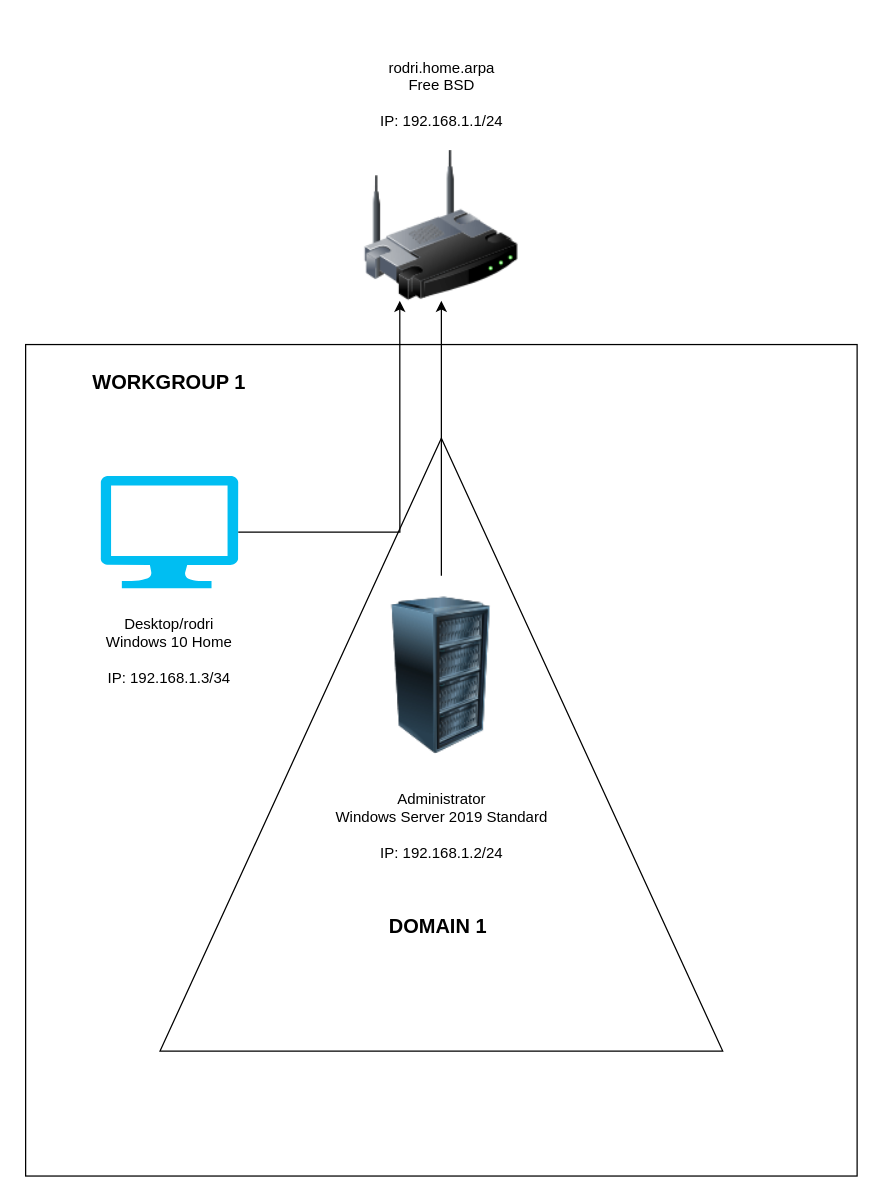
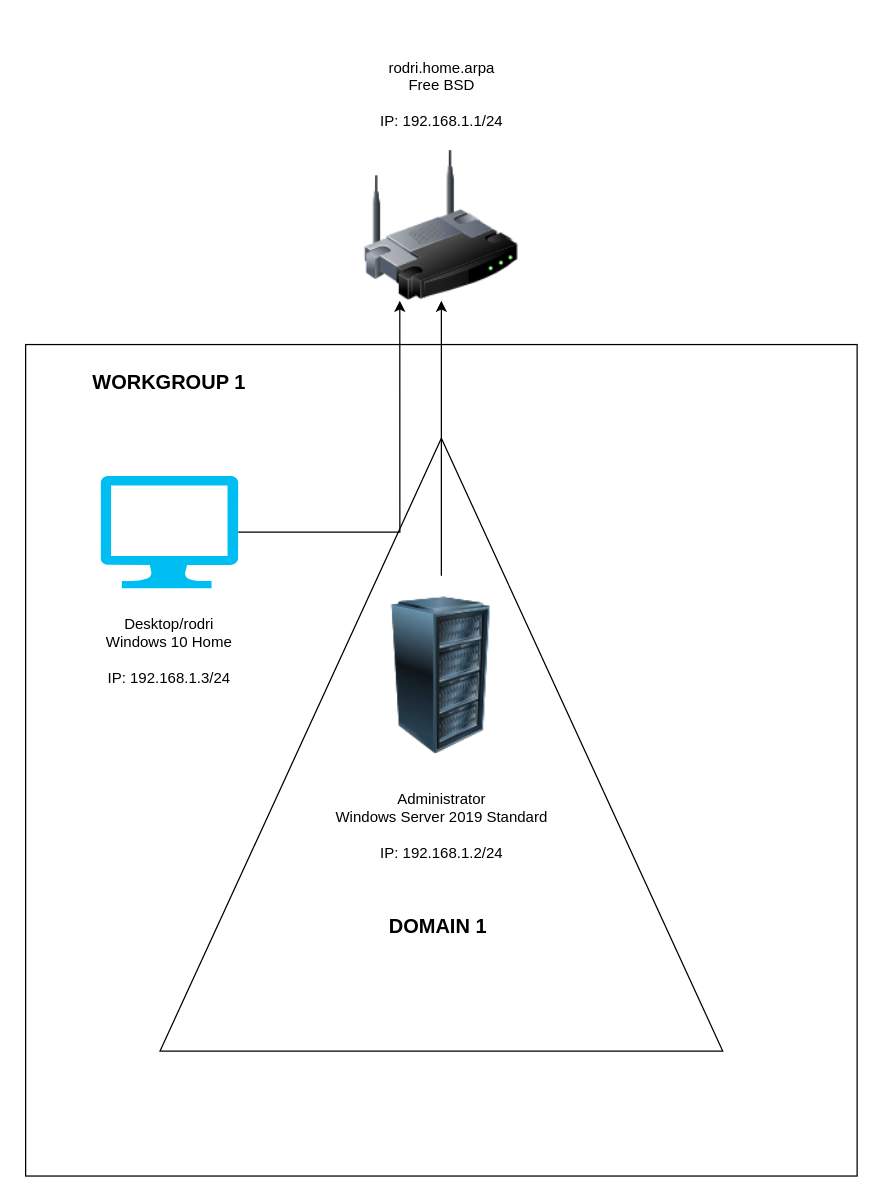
node "Desktop/rodri Windows 10 Home IP: 192.168.1.3/34": label "Desktop/rodri Windows 10 Home IP: 192.168.1.3/34" -> "Desktop/rodri Windows 10 Home IP: 192.168.1.3/24"
